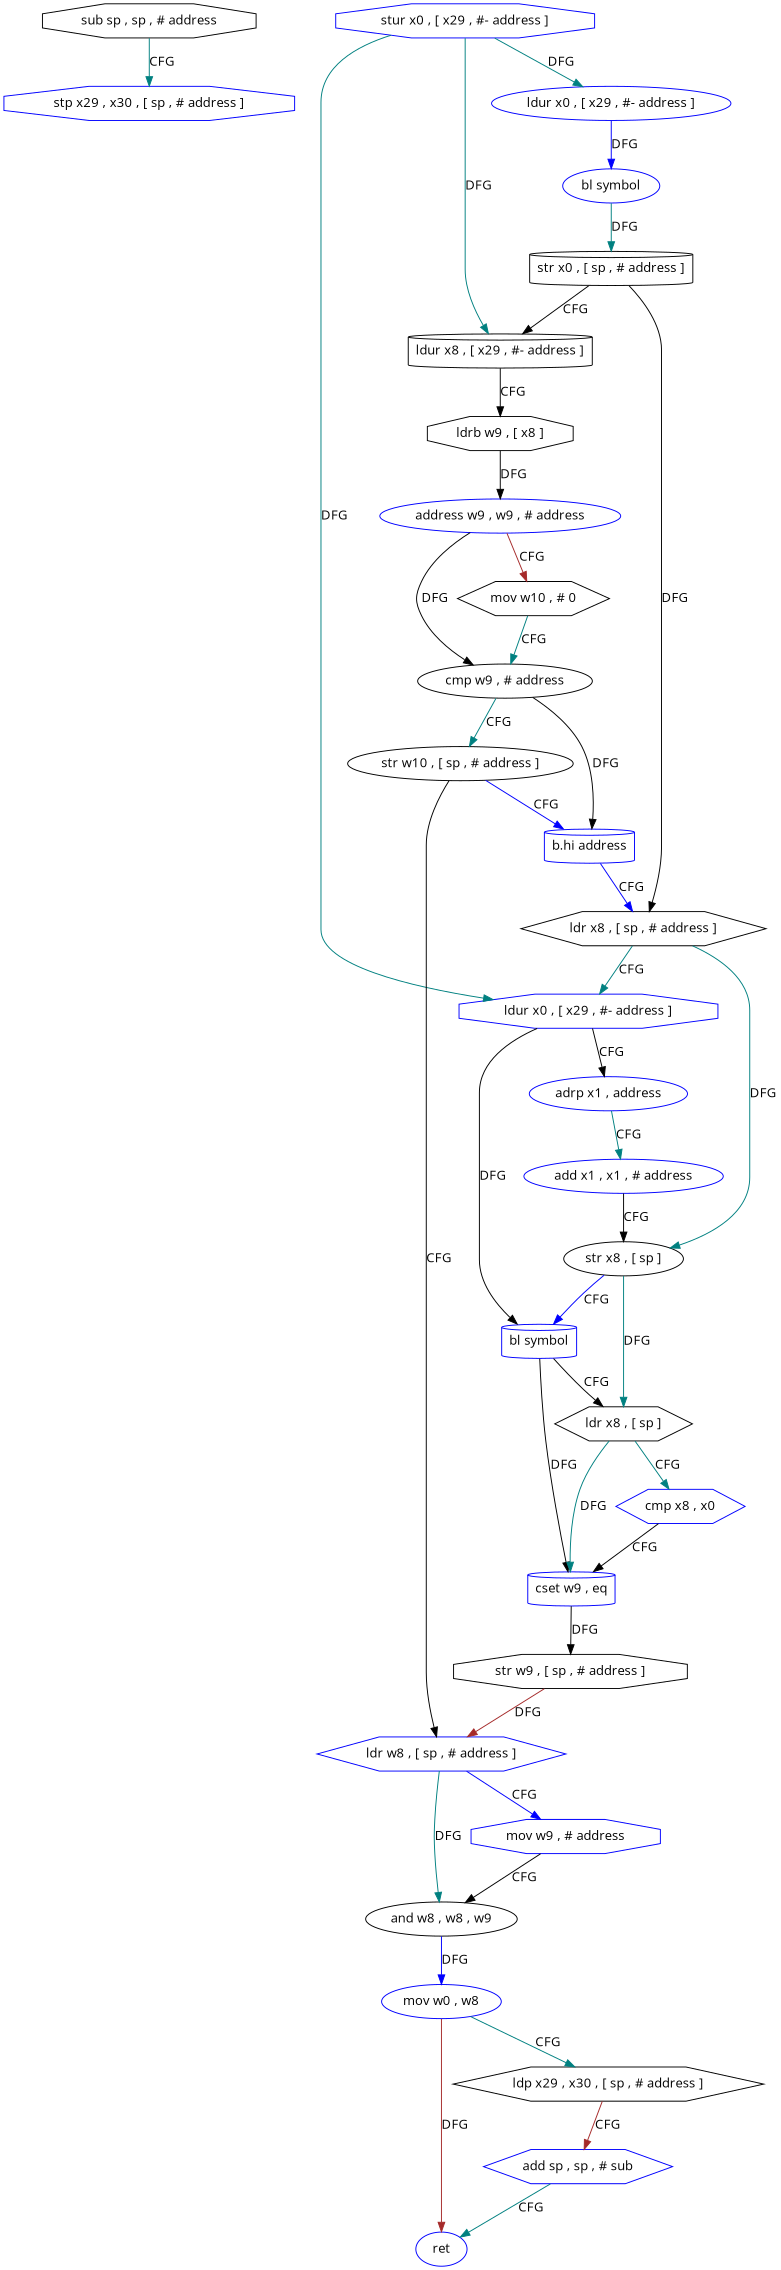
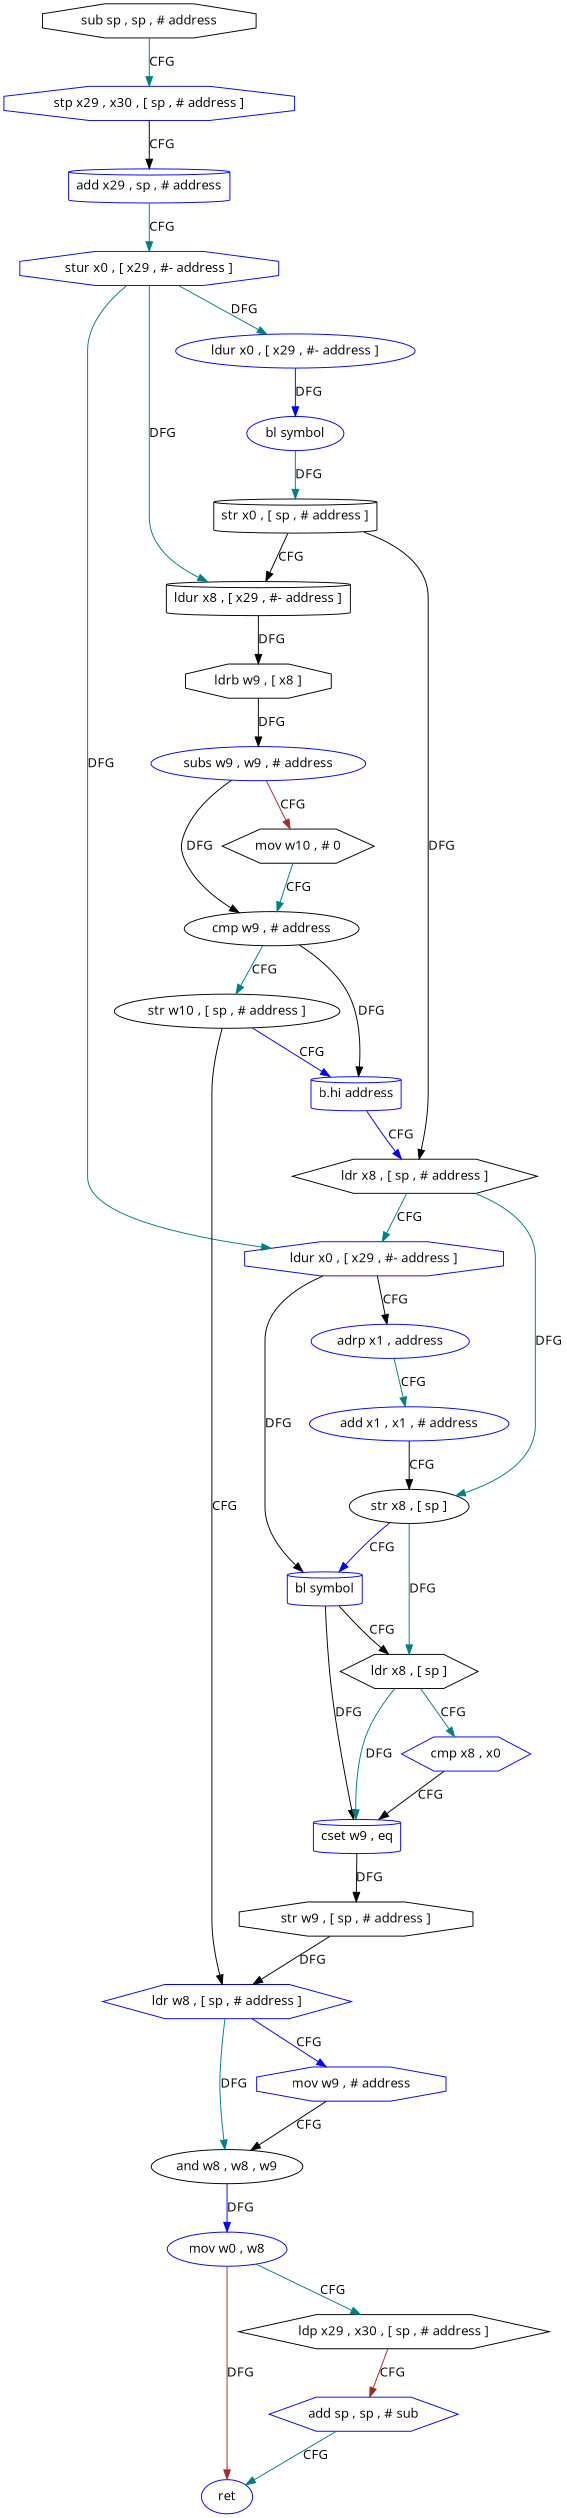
node "add x29 , sp , # address": added
edge "ldur x8 , [ x29 , #- address ]" -> "ldrb w9 , [ x8 ]": label "CFG" -> "DFG"
node "address w9 , w9 , # address": label "address w9 , w9 , # address" -> "subs w9 , w9 , # address"
edge "str w9 , [ sp , # address ]" -> "ldr w8 , [ sp , # address ]": color brown -> black
